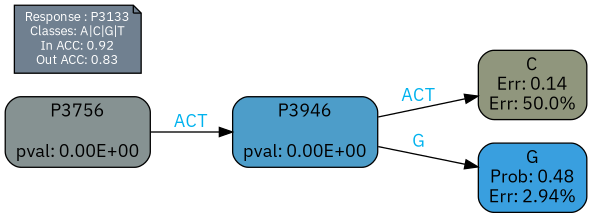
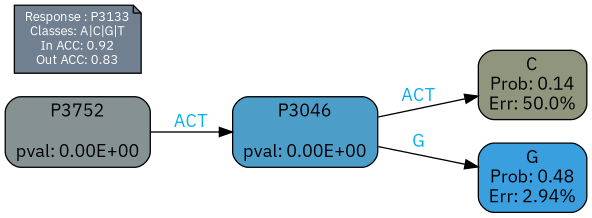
node "C Err: 0.14 Err: 50.0%": label "C Err: 0.14 Err: 50.0%" -> "C Prob: 0.14 Err: 50.0%"
node "P3756 pval: 0.00E+00": label "P3756 pval: 0.00E+00" -> "P3752 pval: 0.00E+00"
node "P3946 pval: 0.00E+00": label "P3946 pval: 0.00E+00" -> "P3046 pval: 0.00E+00"
